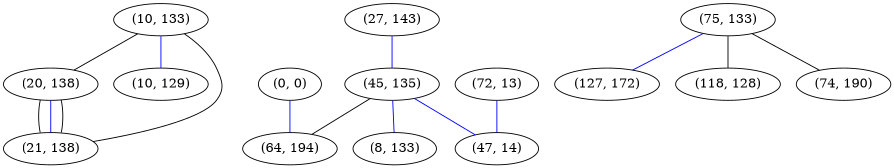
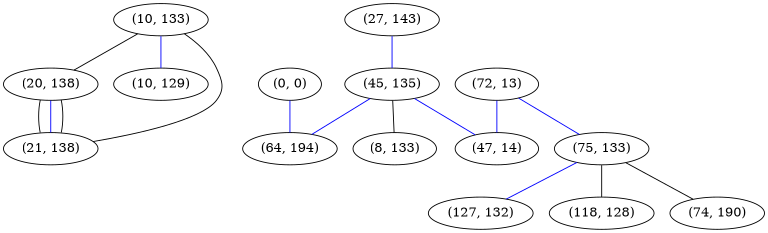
node "(127, 172)": label "(127, 172)" -> "(127, 132)"
edge "(45, 135)" -- "(64, 194)": color black -> blue
edge "(72, 13)" -- "(75, 133)": added
edge "(45, 135)" -- "(8, 133)": color blue -> black
